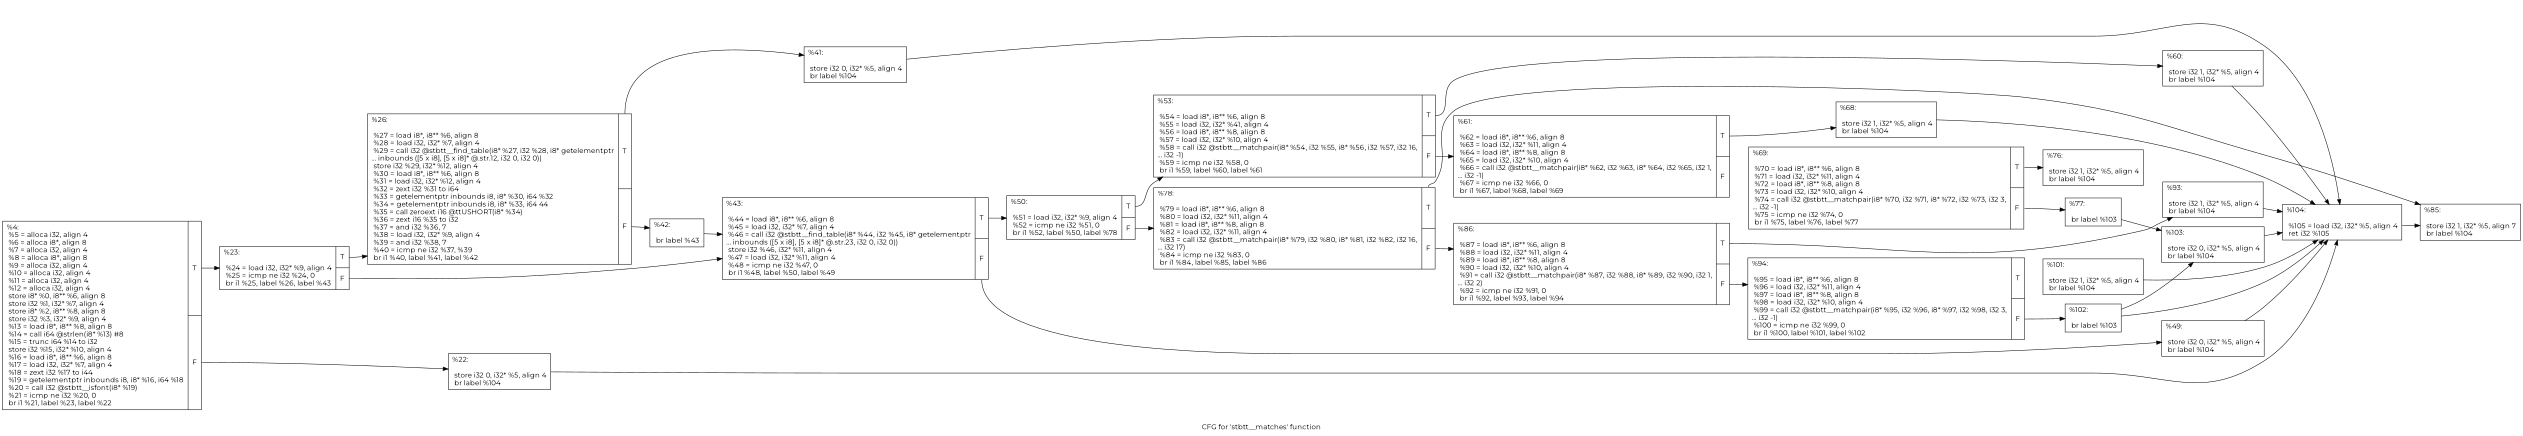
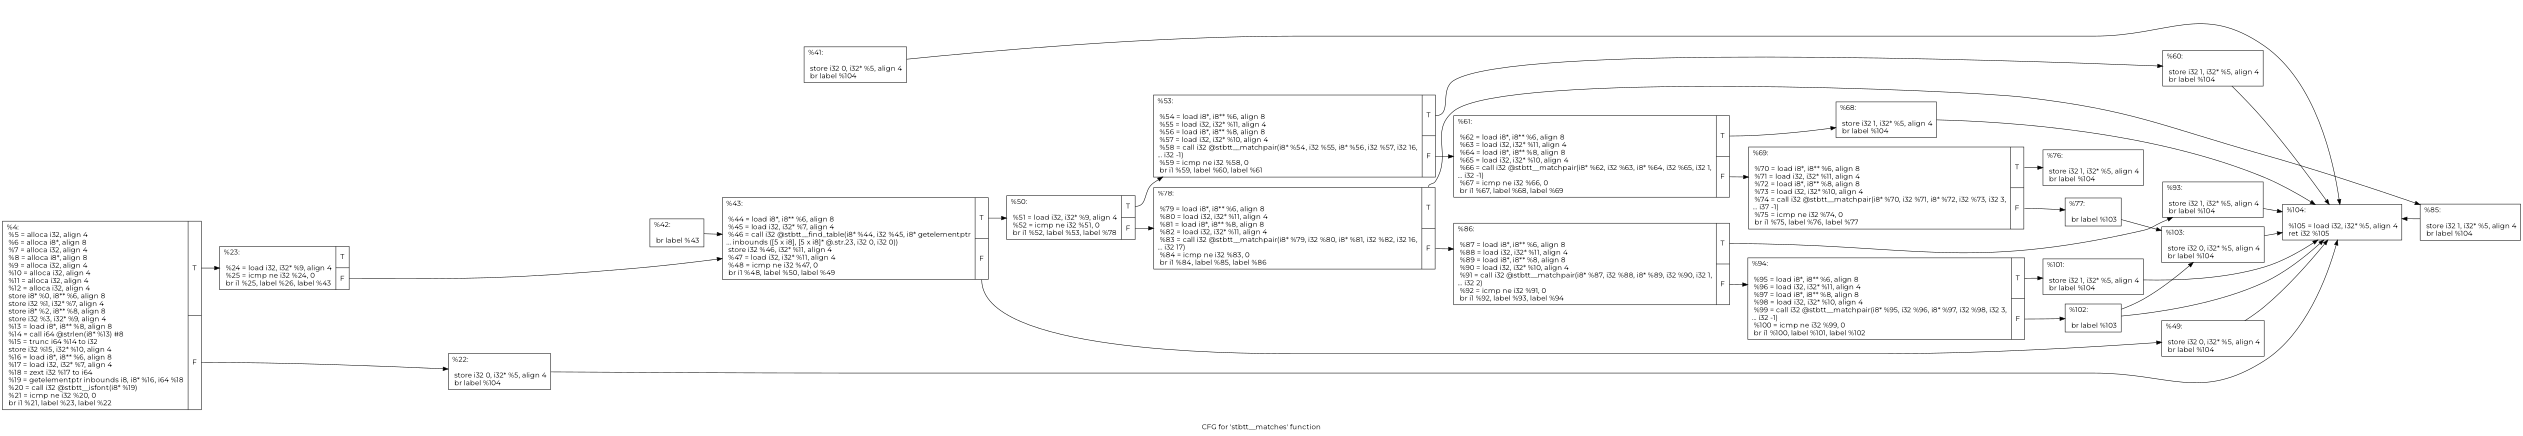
node "%53:": text "%55 = load i32, i32* %41, align 4" -> "%55 = load i32, i32* %11, align 4"
edge "%61:" -> "%69:": added
node "%26:": removed
node "%69:": text "... i32 -1)" -> "... i37 -1)"
edge "%104:" -> "%85:": reversed
node "%85:": text "store i32 1, i32* %5, align 7" -> "store i32 1, i32* %5, align 4"
node "%50:": text "br i1 %52, label %50, label %78" -> "br i1 %52, label %53, label %78"
edge "%94:" -> "%101:": added
node "%4:": text "%18 = zext i32 %17 to i44" -> "%18 = zext i32 %17 to i64"
